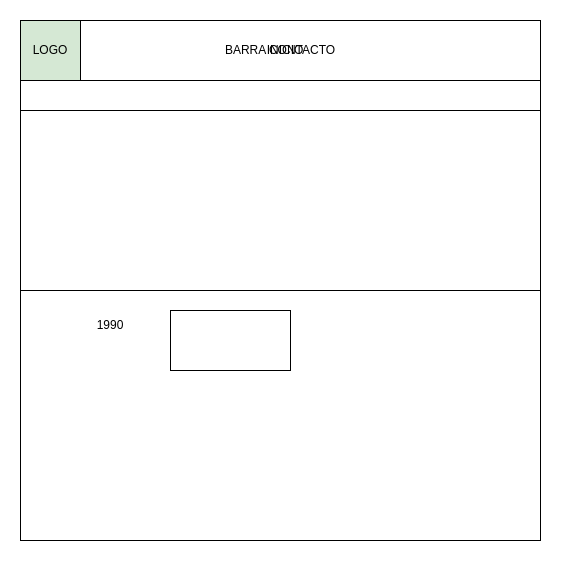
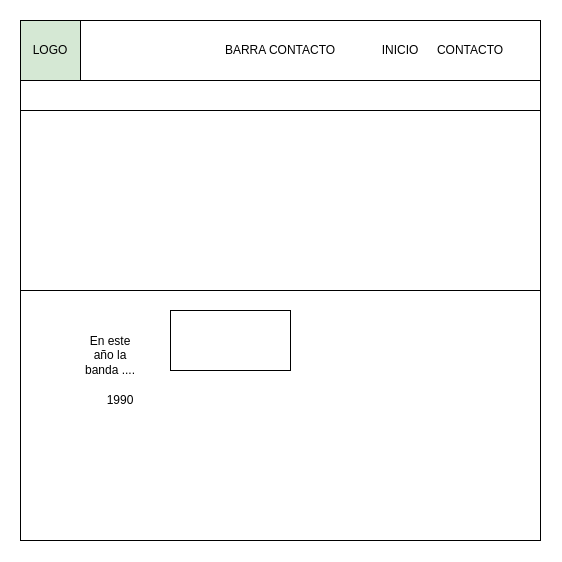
node "INICIO": moved (286, 51) -> (401, 51)
node "CONTACTO": added
node "1990": moved (111, 326) -> (121, 401)
node "En este año la banda ....": added
